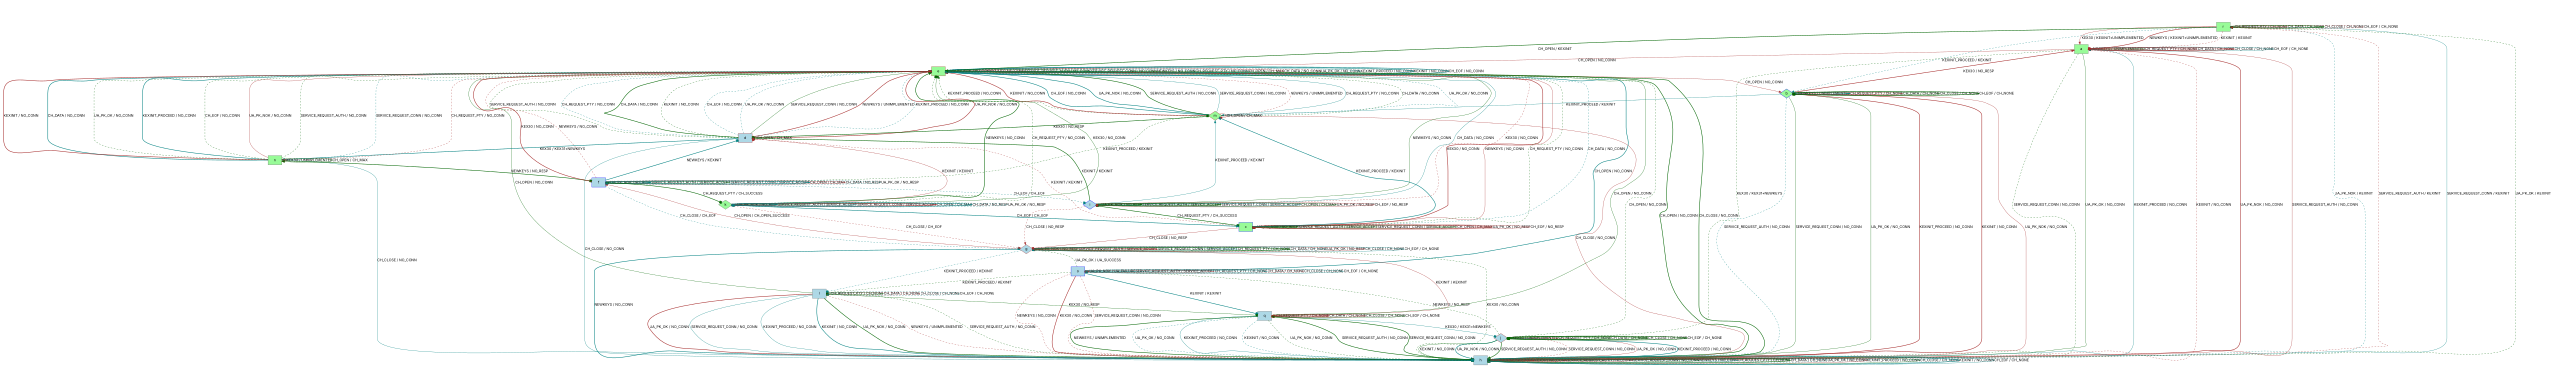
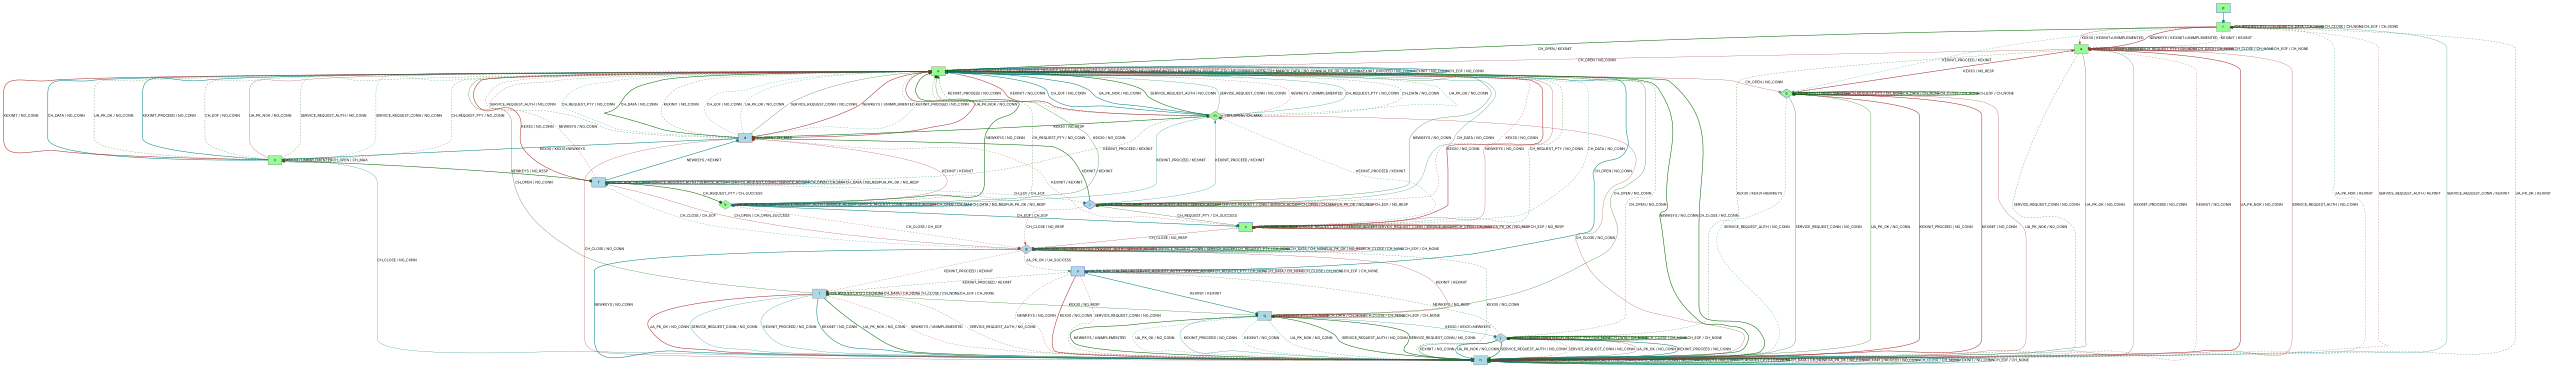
node "p": added
edge "b" -> "m": now "k" -> "m"
edge "c" -> "m": style bold -> dashed
edge "i" -> "c": style bold -> solid
edge "h" -> "e": label "CH_OPEN / NO_CONN" -> "NEWKEYS / NO_CONN"
edge "o" -> "g": reversed
edge "g" -> "l": color teal -> brown
edge "d" -> "h": color teal -> brown
